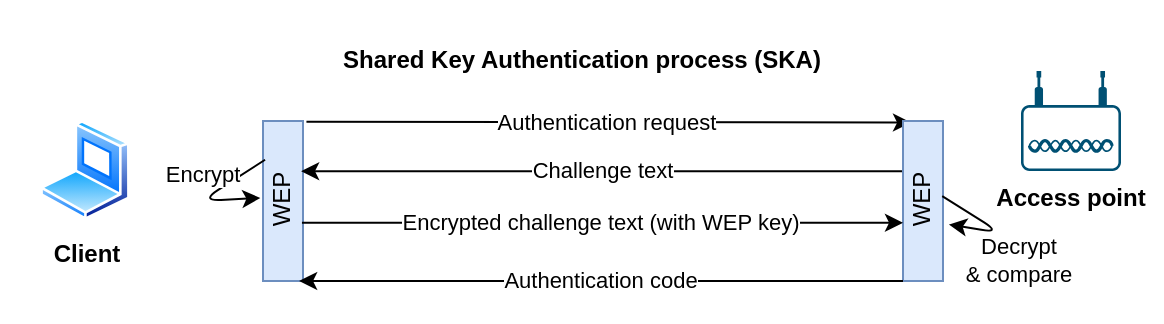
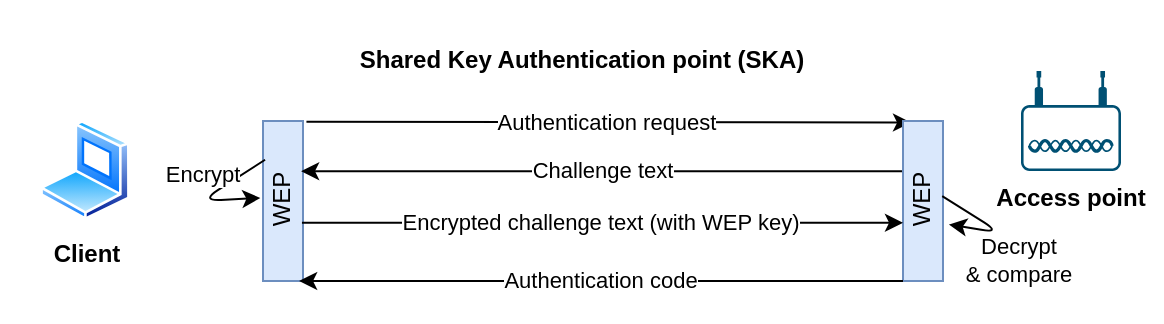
node "Shared Key Authentication process (SKA)": label "Shared Key Authentication process (SKA)" -> "Shared Key Authentication point (SKA)"
